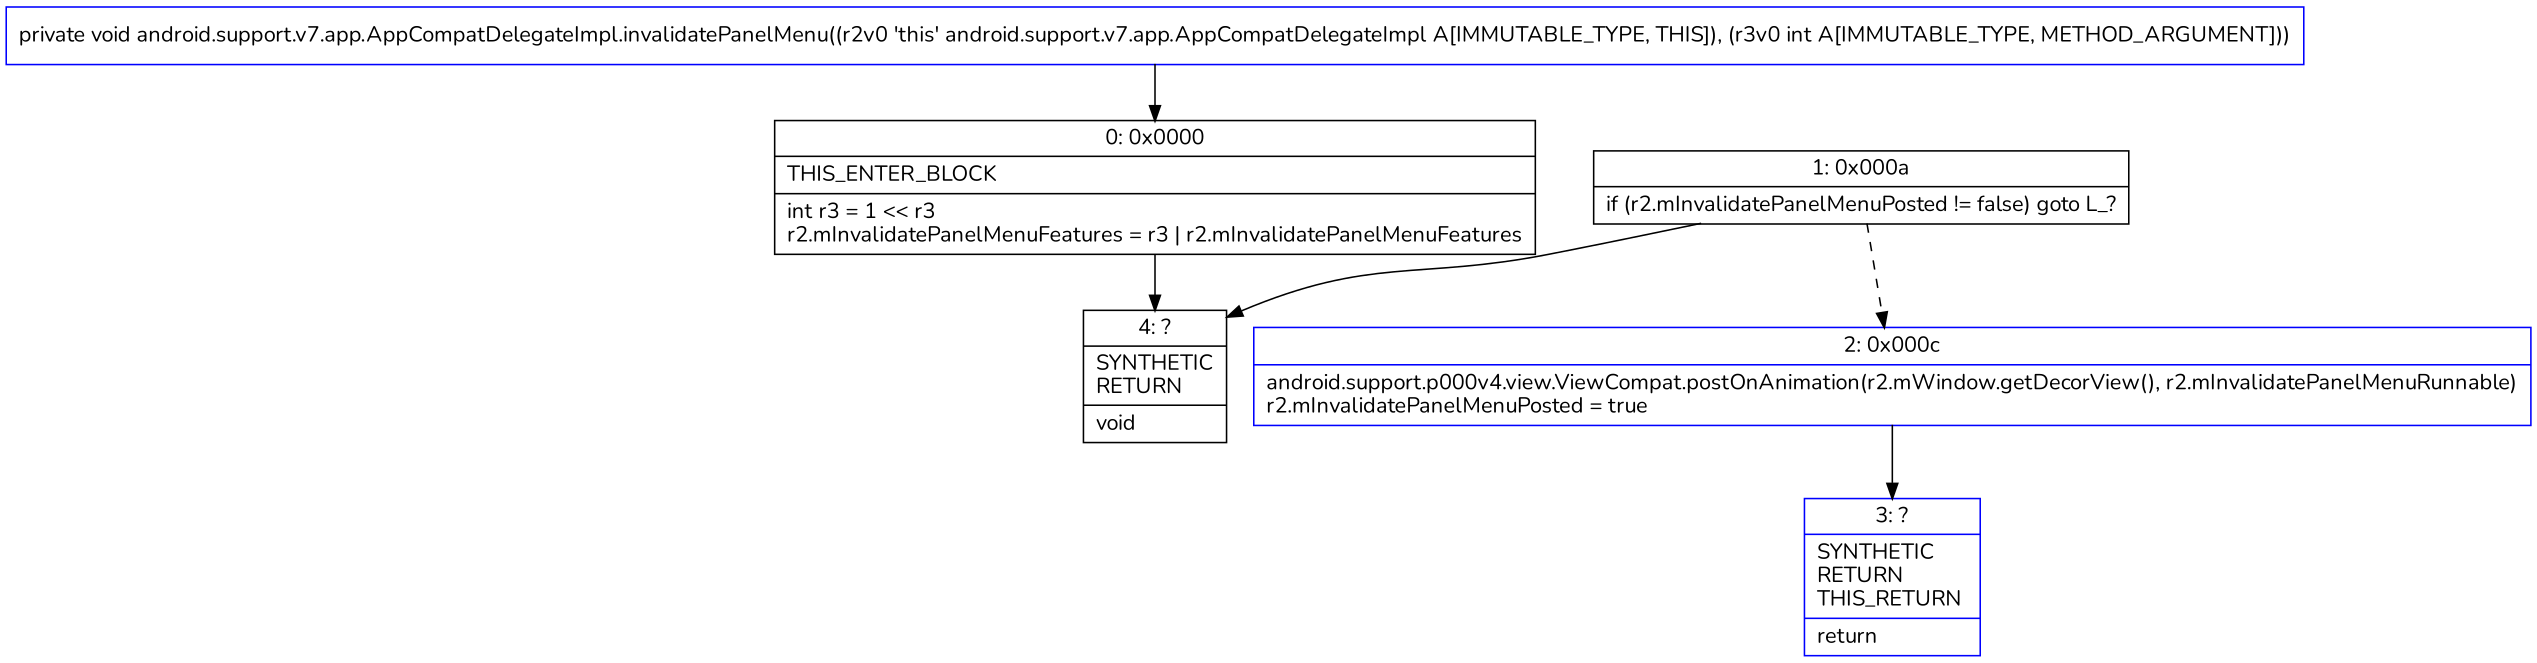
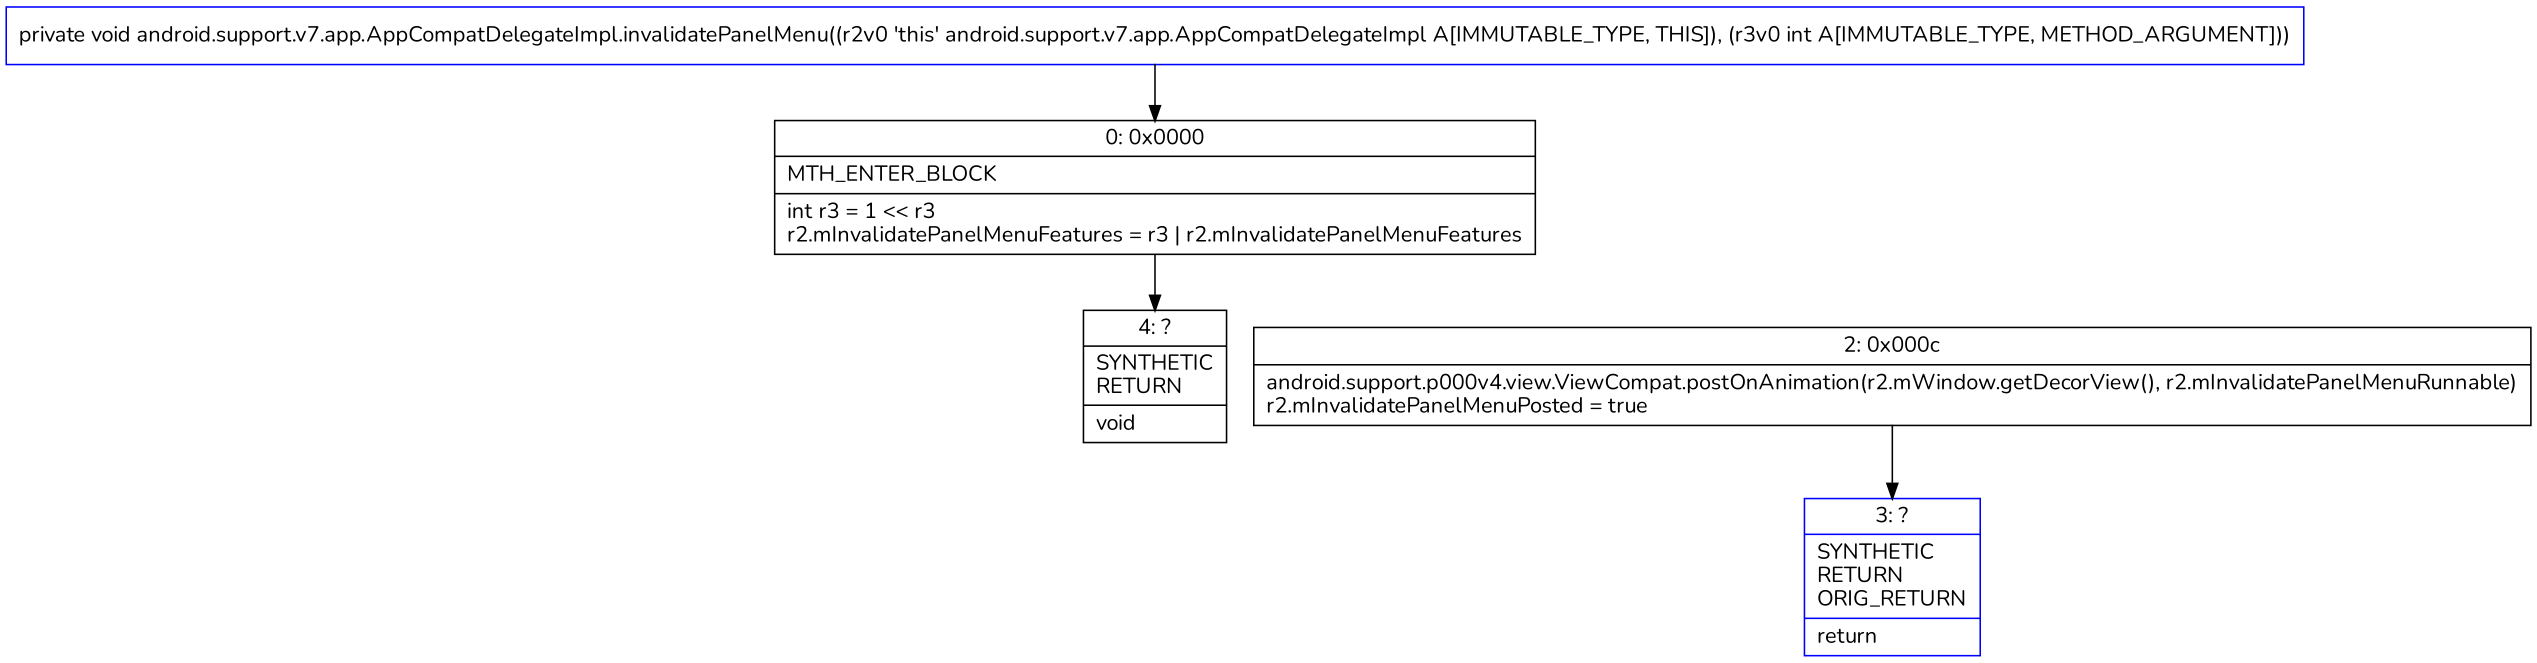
node "0: 0x0000": text "THIS_ENTER_BLOCK" -> "MTH_ENTER_BLOCK"
node "1: 0x000a": removed
node "2: 0x000c": color blue -> black
node "3: ?": text "THIS_RETURN" -> "ORIG_RETURN"
